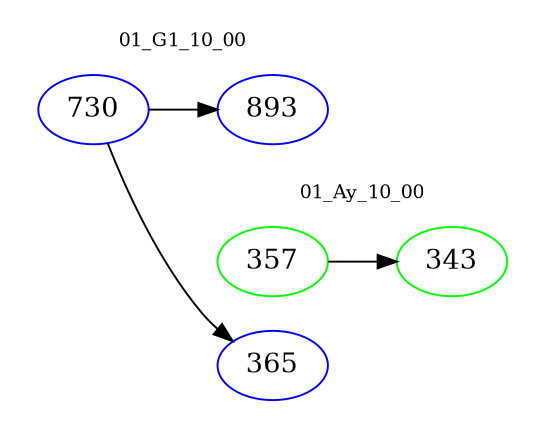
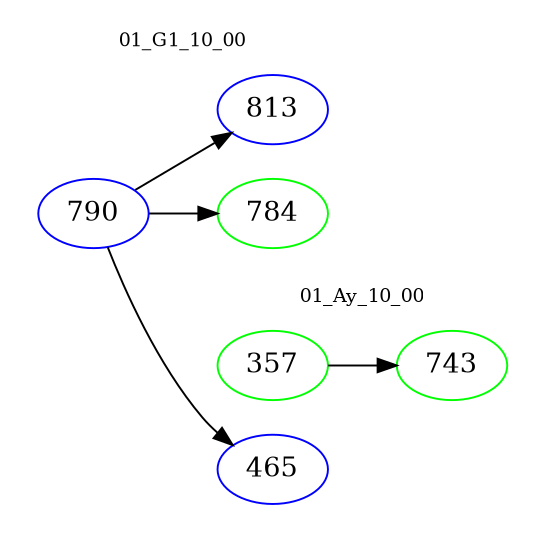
node "730": label "730" -> "790"
node "893": label "893" -> "813"
node "784": added
node "343": label "343" -> "743"
node "365": label "365" -> "465"
